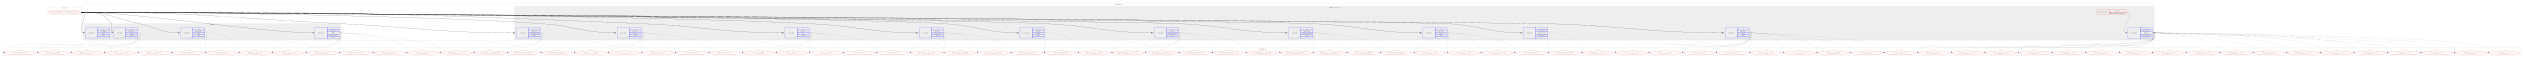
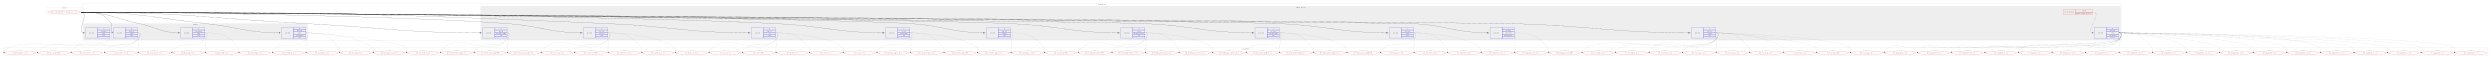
node "dev-util/cmake-3.11.4-r1": removed
